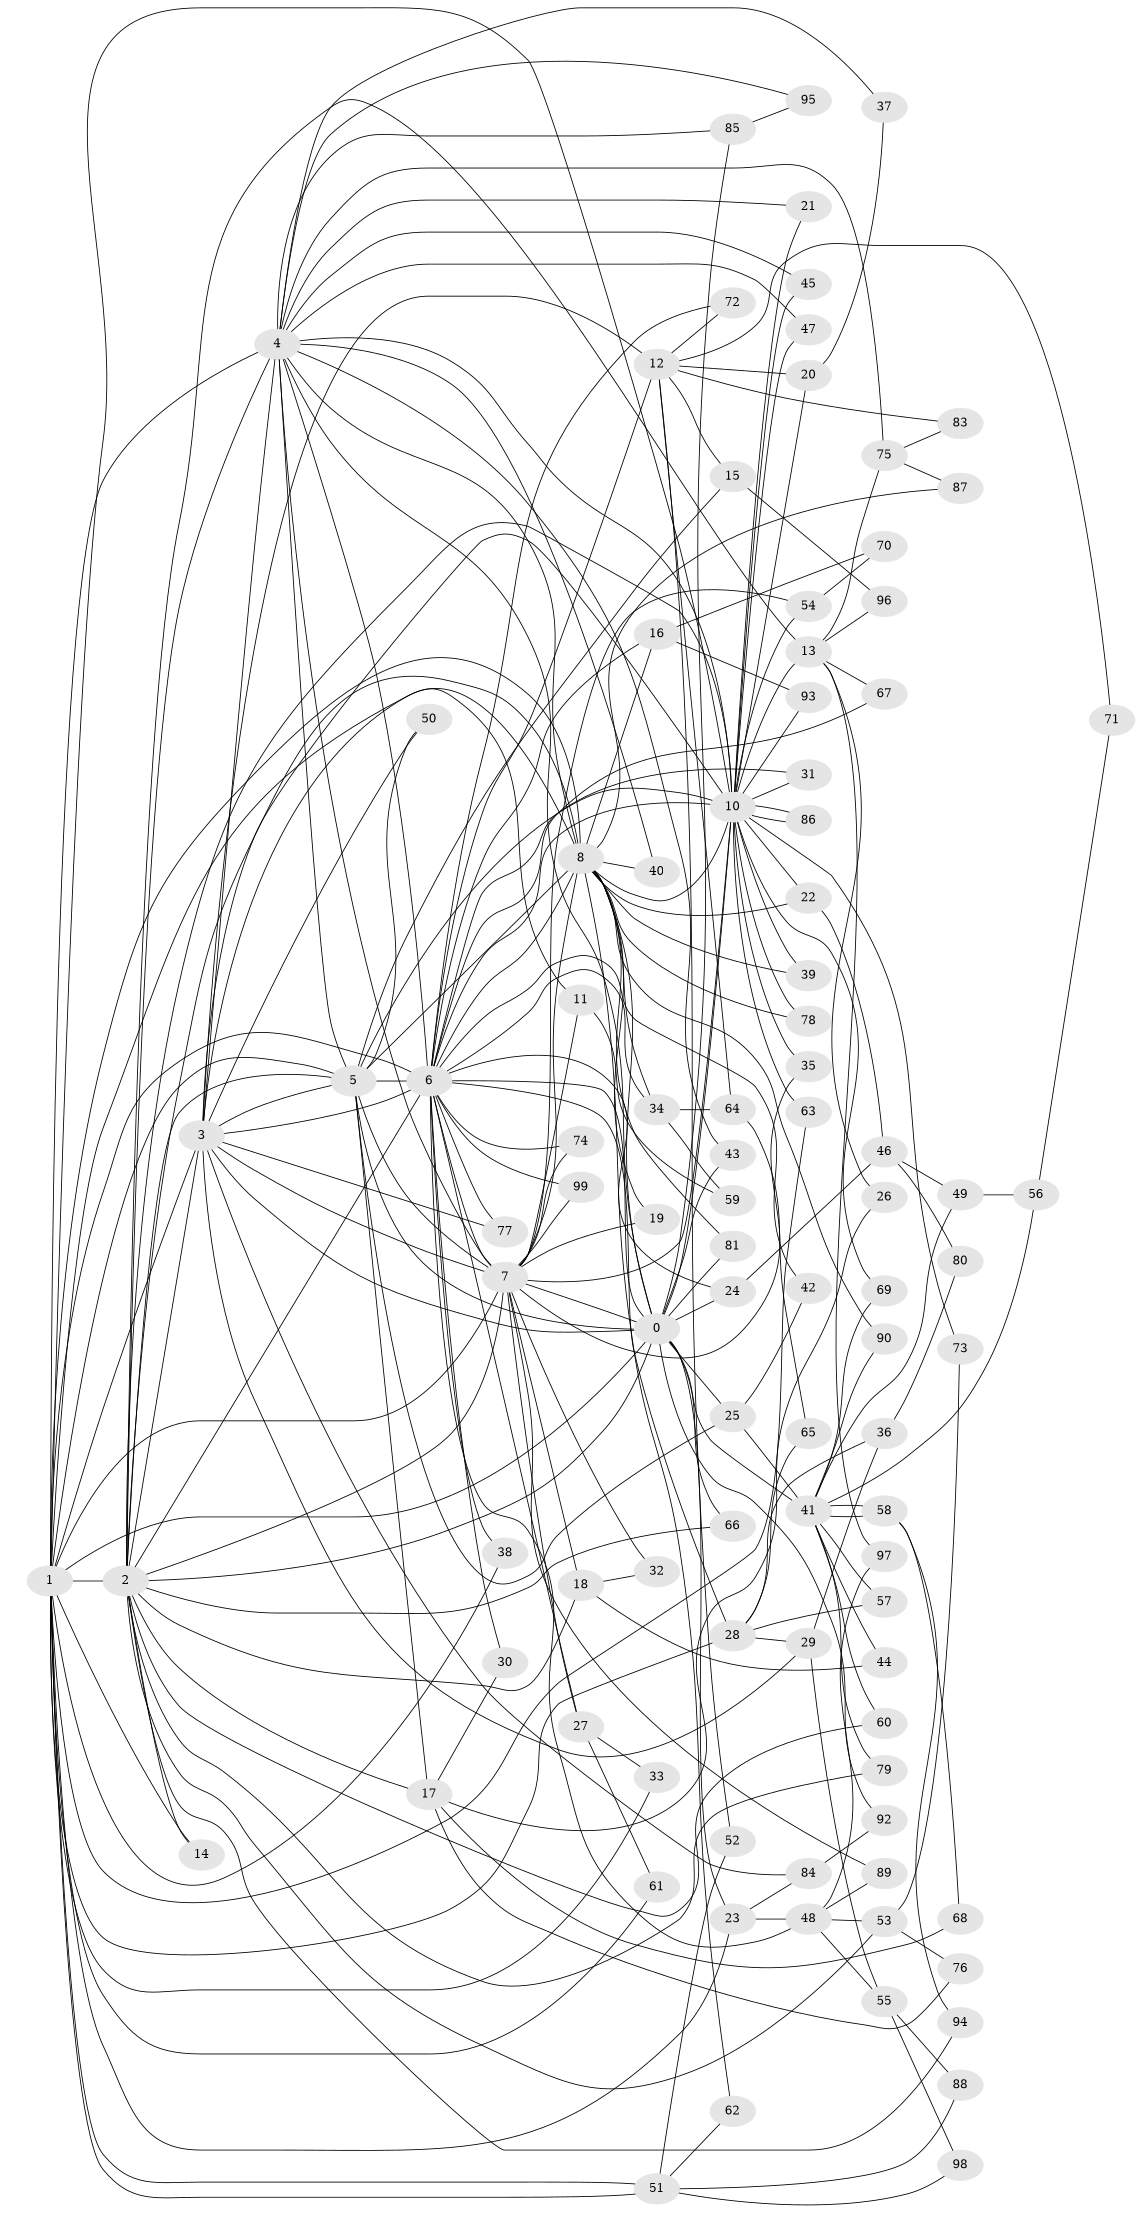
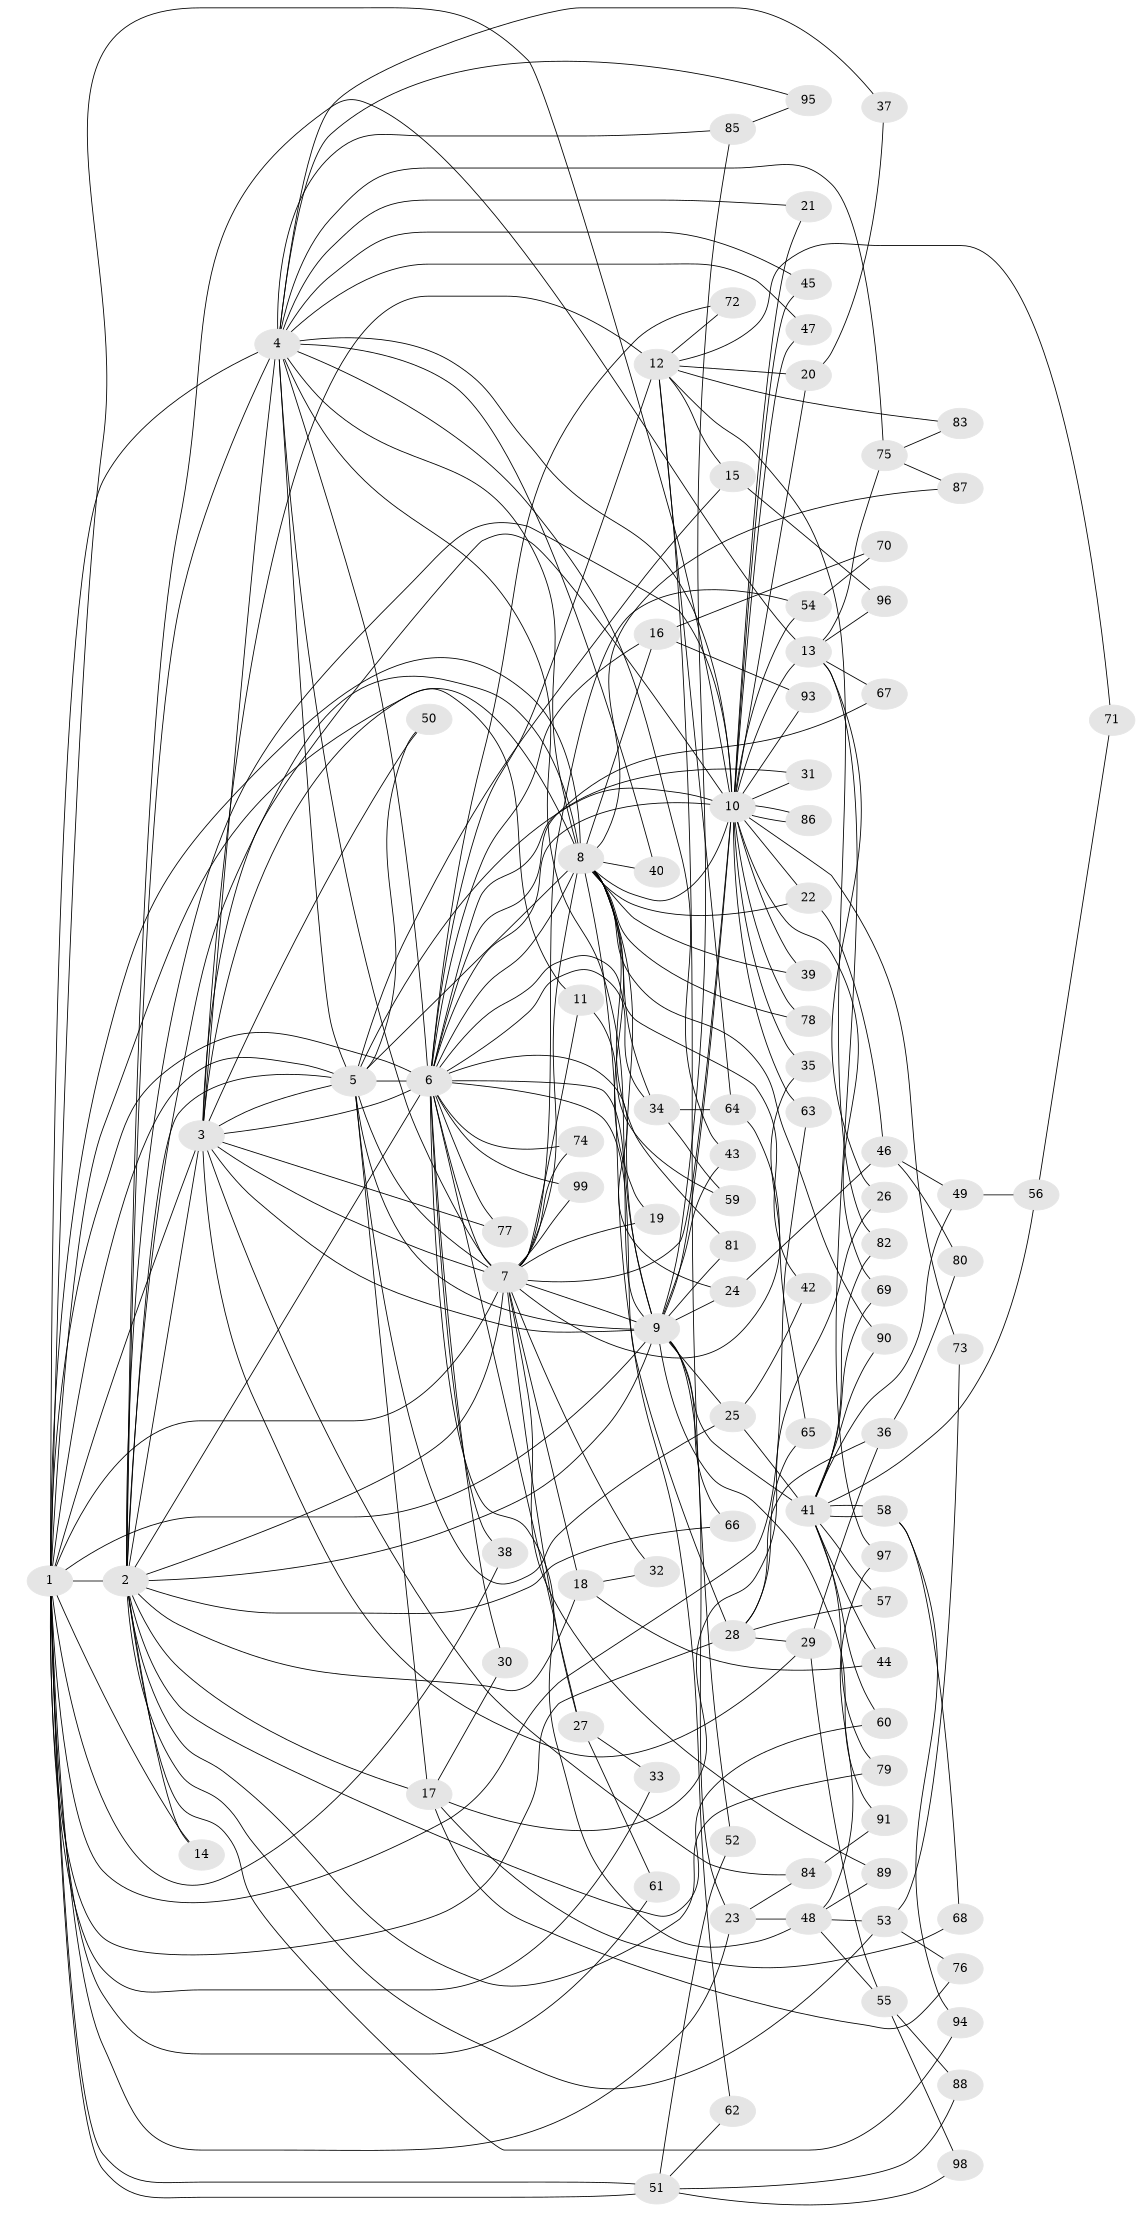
node "82": added
node "0": label "0" -> "9"
node "92": label "92" -> "91"
